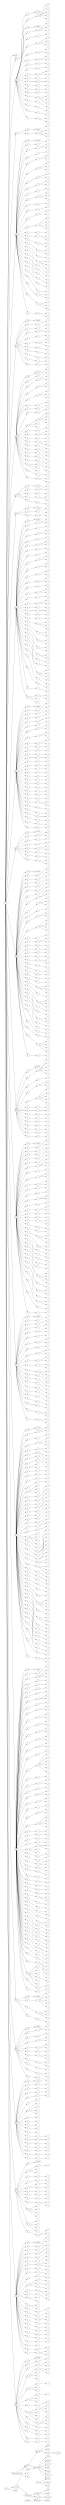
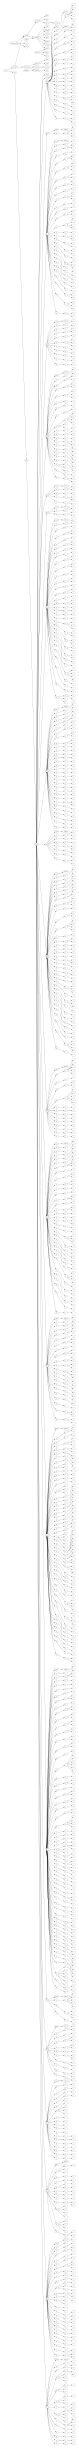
node "body": added
